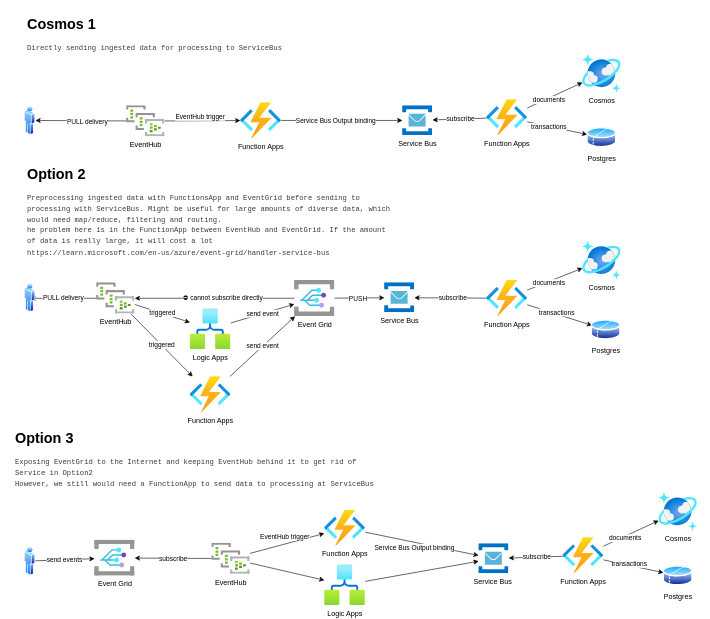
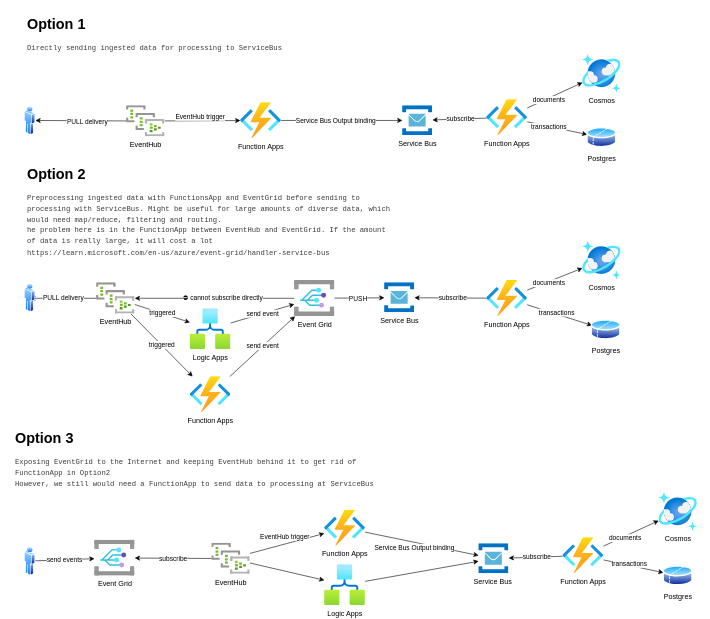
node "Cosmos 1 Directly sending ingested data for processing to ServiceBus": label "Cosmos 1 Directly sending ingested data for processing to ServiceBus" -> "Option 1 Directly sending ingested data for processing to ServiceBus"
node "Option 3 Exposing EventGrid to the Internet and keeping EventHub behind it to get rid of Service in Option2 However, we still would need a FunctionApp to send data to processing at ServiceBus": label "Option 3 Exposing EventGrid to the Internet and keeping EventHub behind it to get rid of Service in Option2 However, we still would need a FunctionApp to send data to processing at ServiceBus" -> "Option 3 Exposing EventGrid to the Internet and keeping EventHub behind it to get rid of FunctionApp in Option2 However, we still would need a FunctionApp to send data to processing at ServiceBus"
